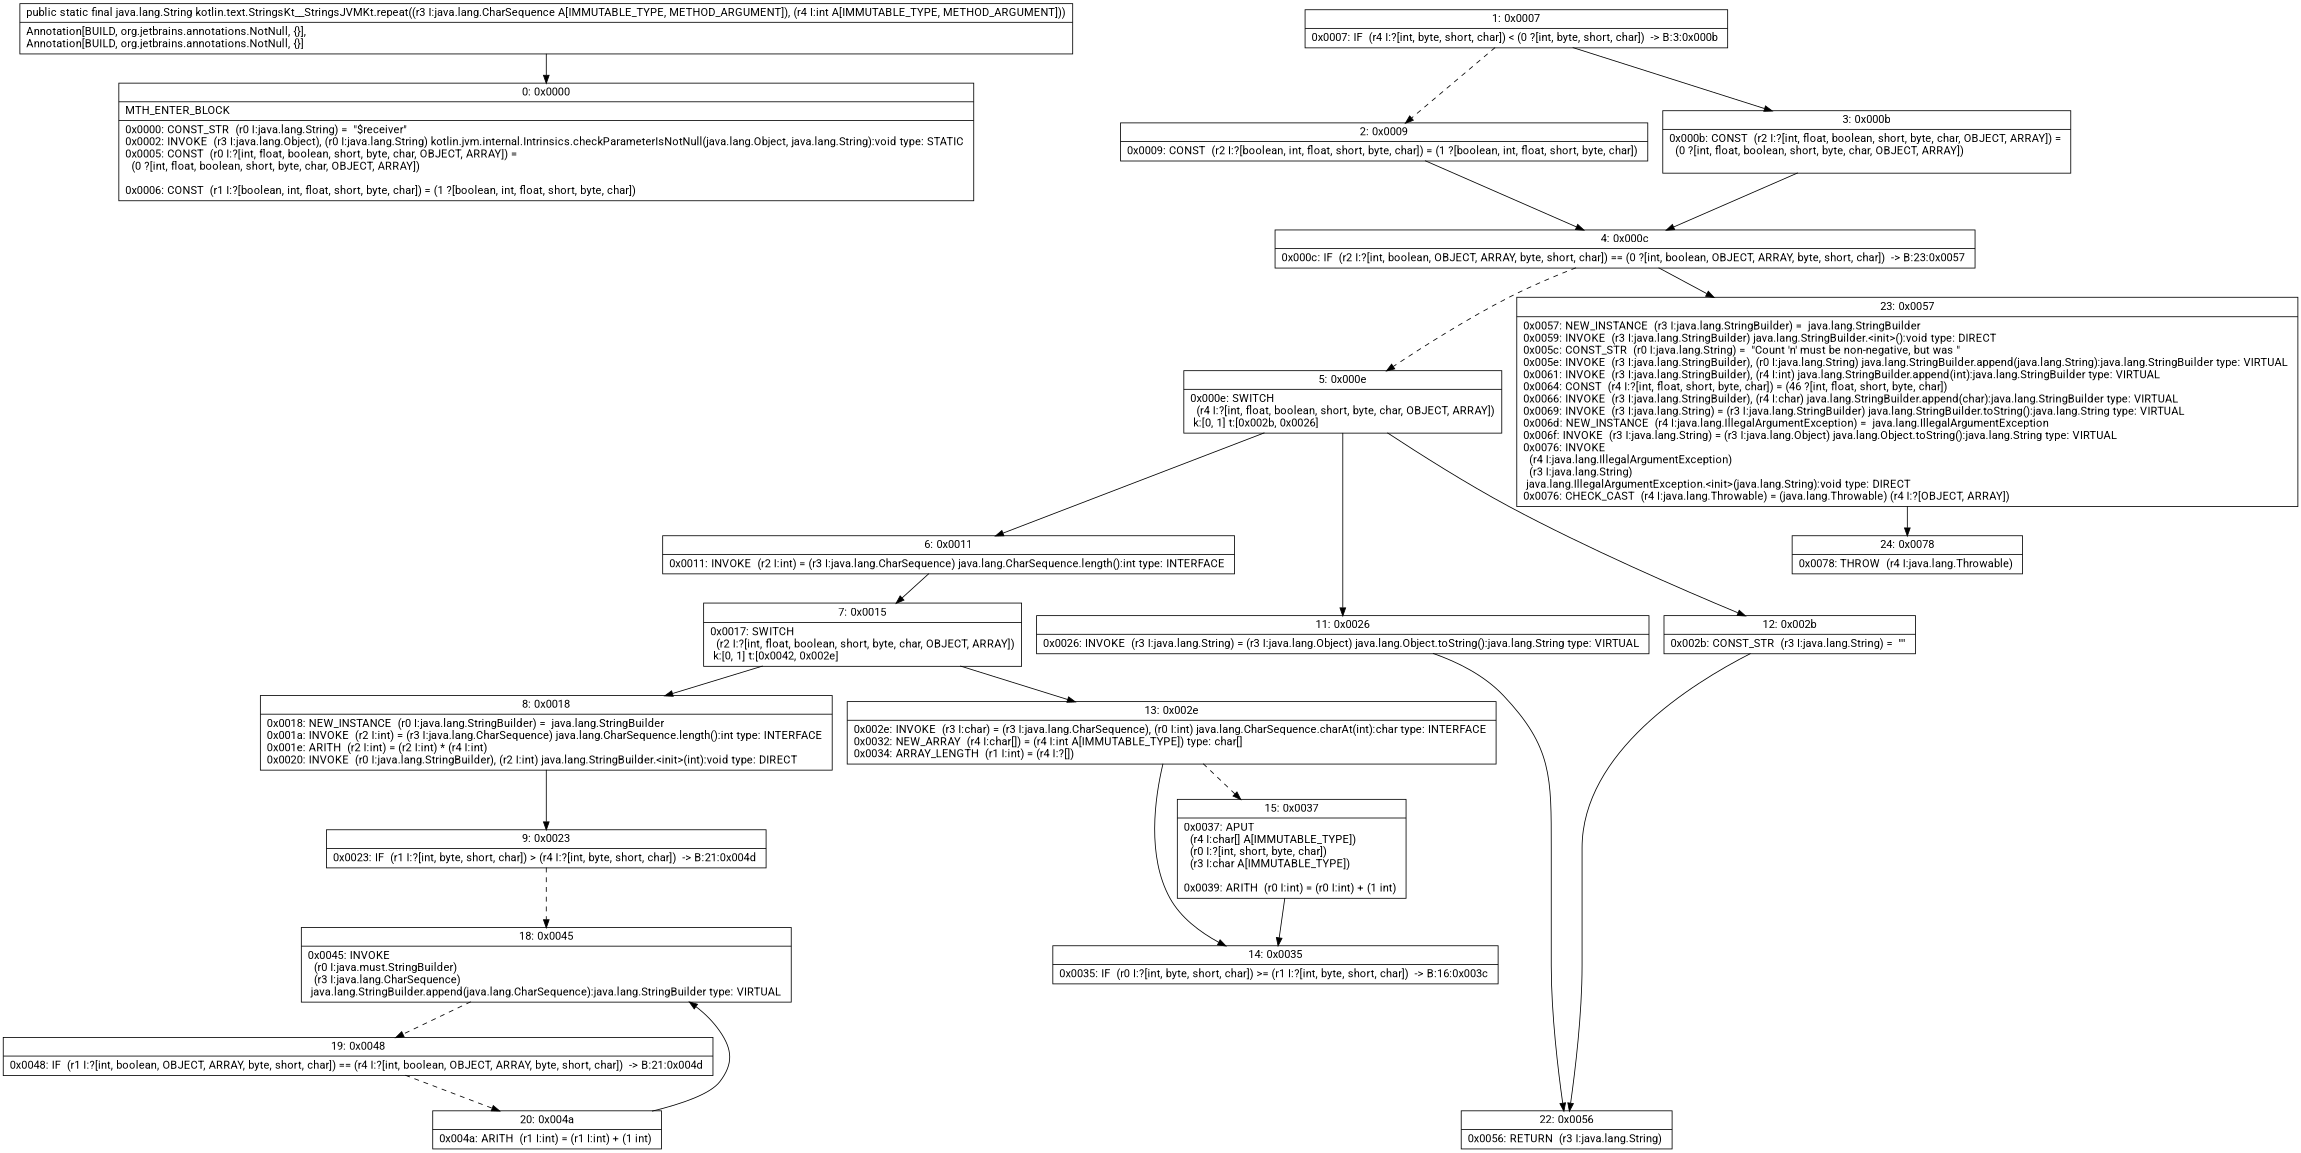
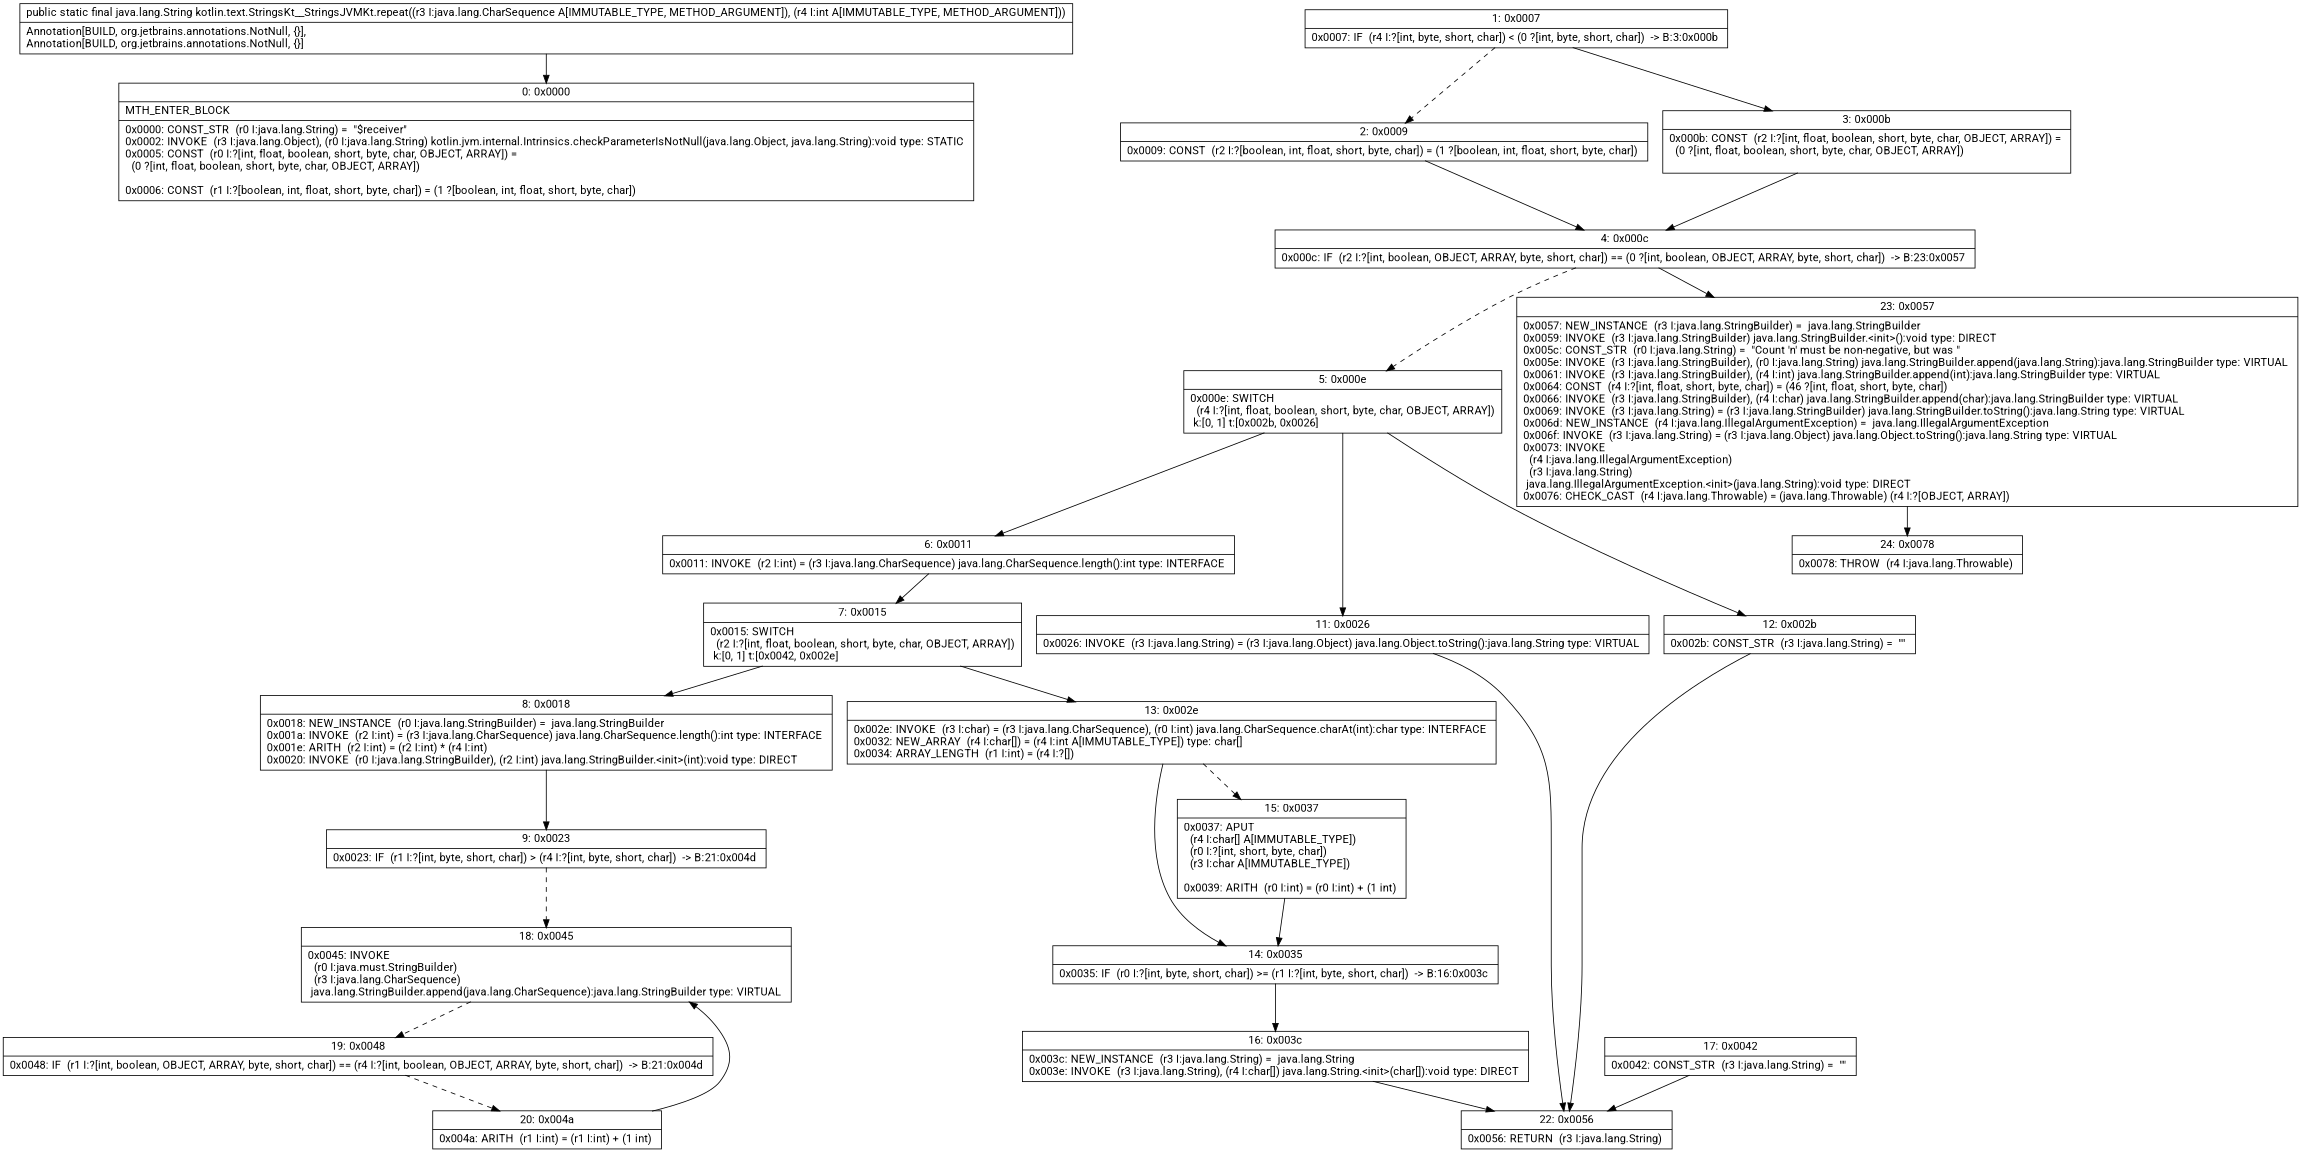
node "23: 0x0057": text "0x0076: INVOKE" -> "0x0073: INVOKE"
node "7: 0x0015": text "0x0017: SWITCH" -> "0x0015: SWITCH"
node "16: 0x003c": added
node "17: 0x0042": added
